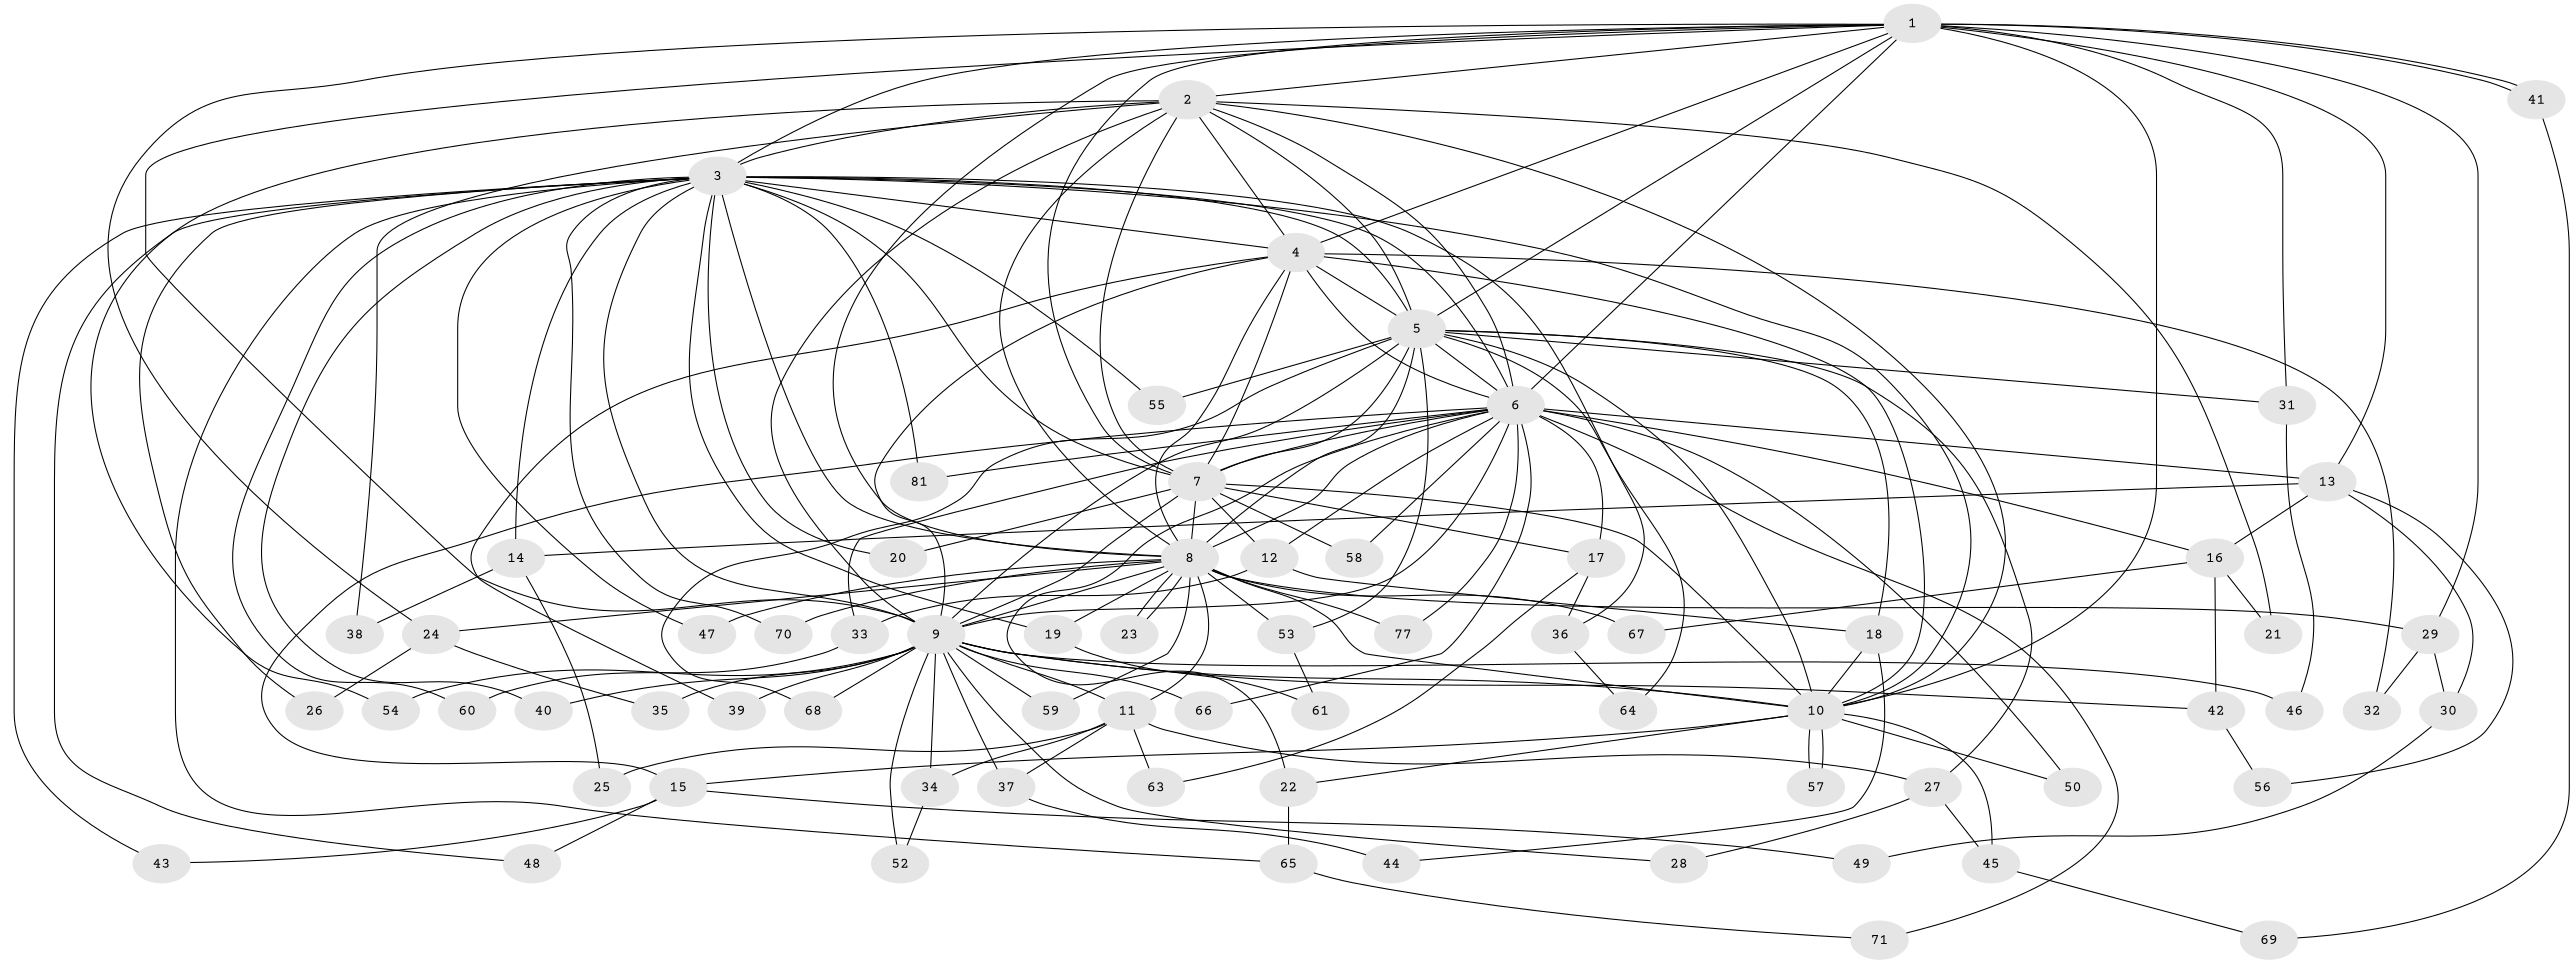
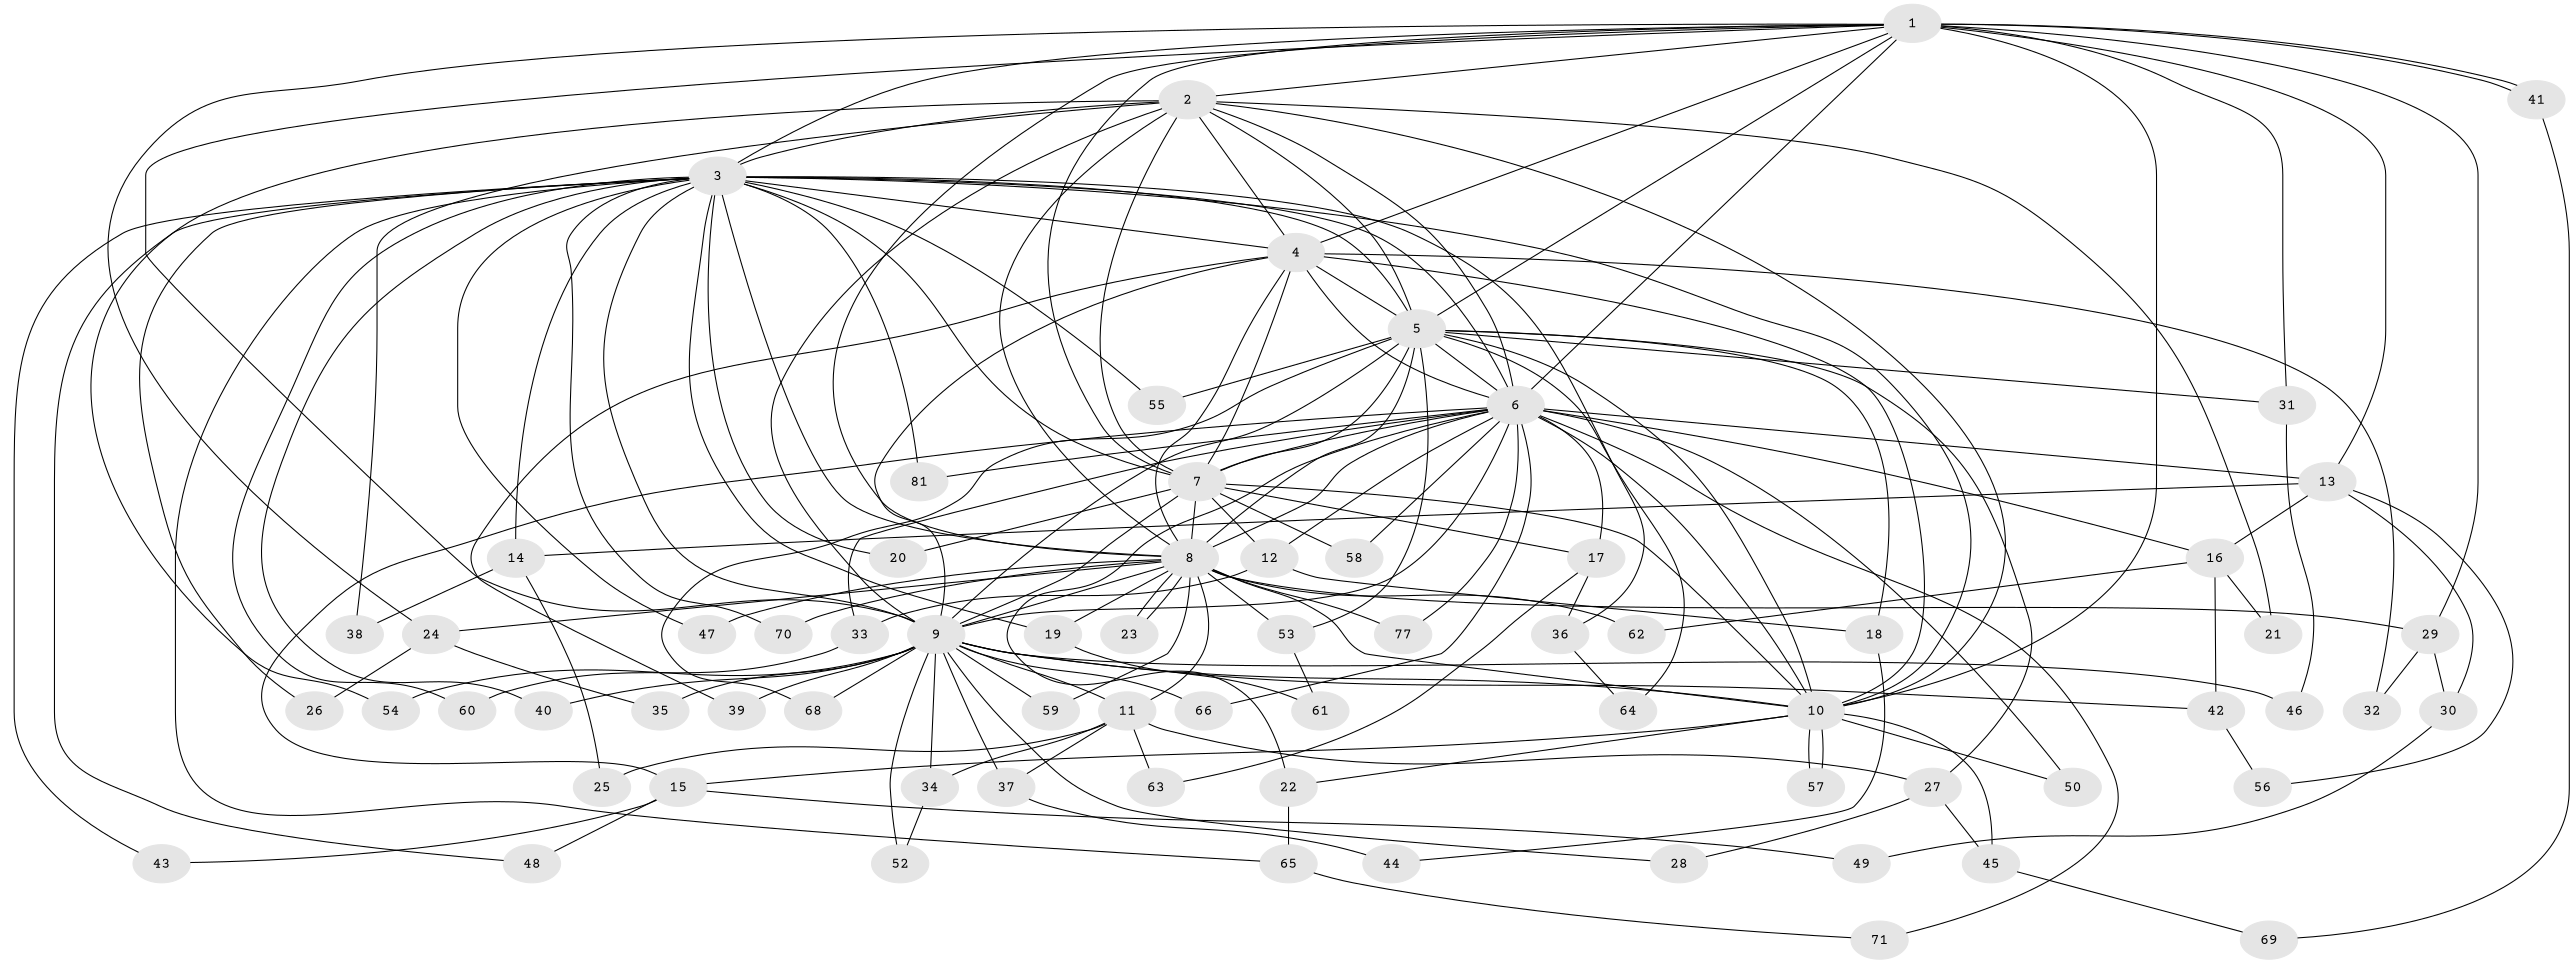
node "67": label "67" -> "62"
edge "18" -- "10": now "6" -- "10"
